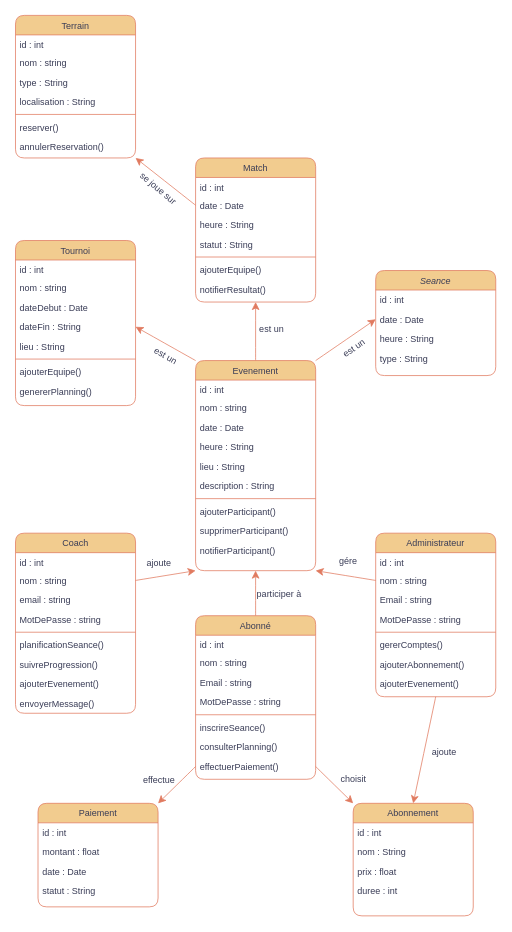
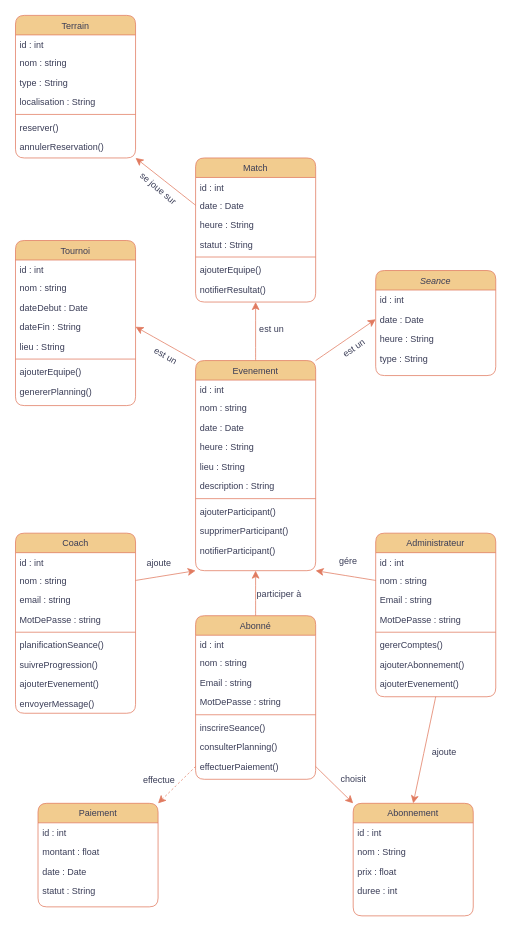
edge "effectuerPaiement()" -> "Paiement": style solid -> dashed
